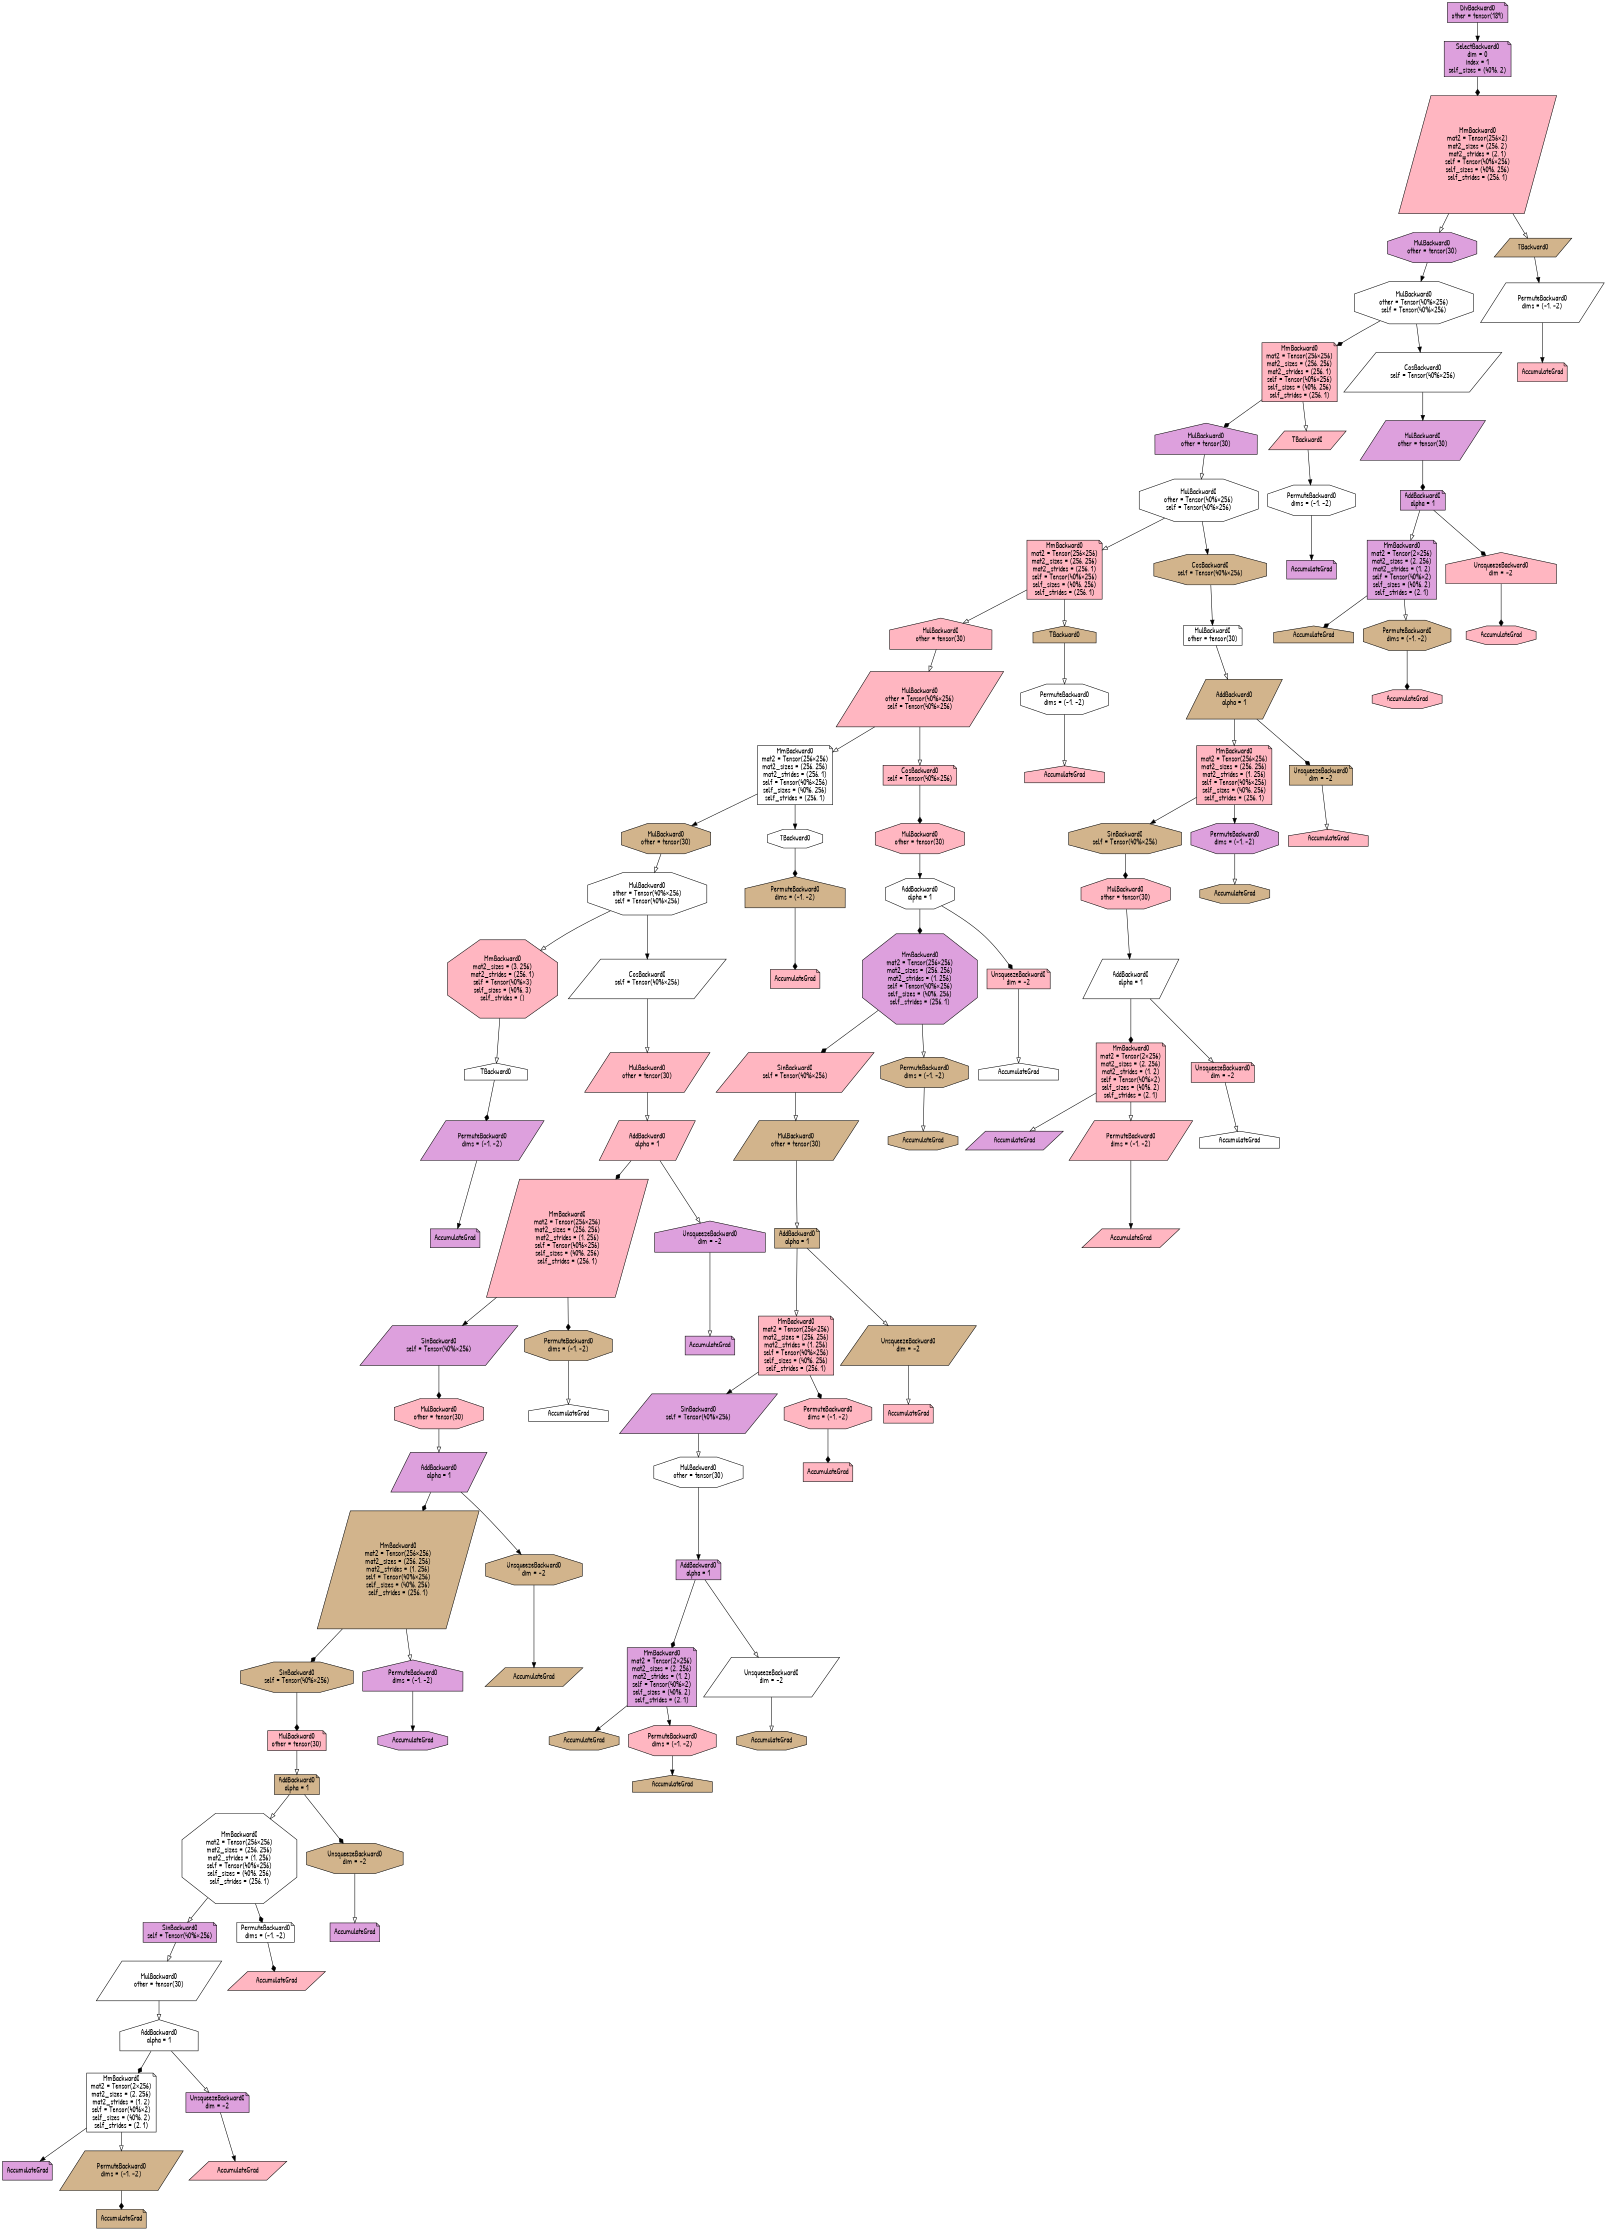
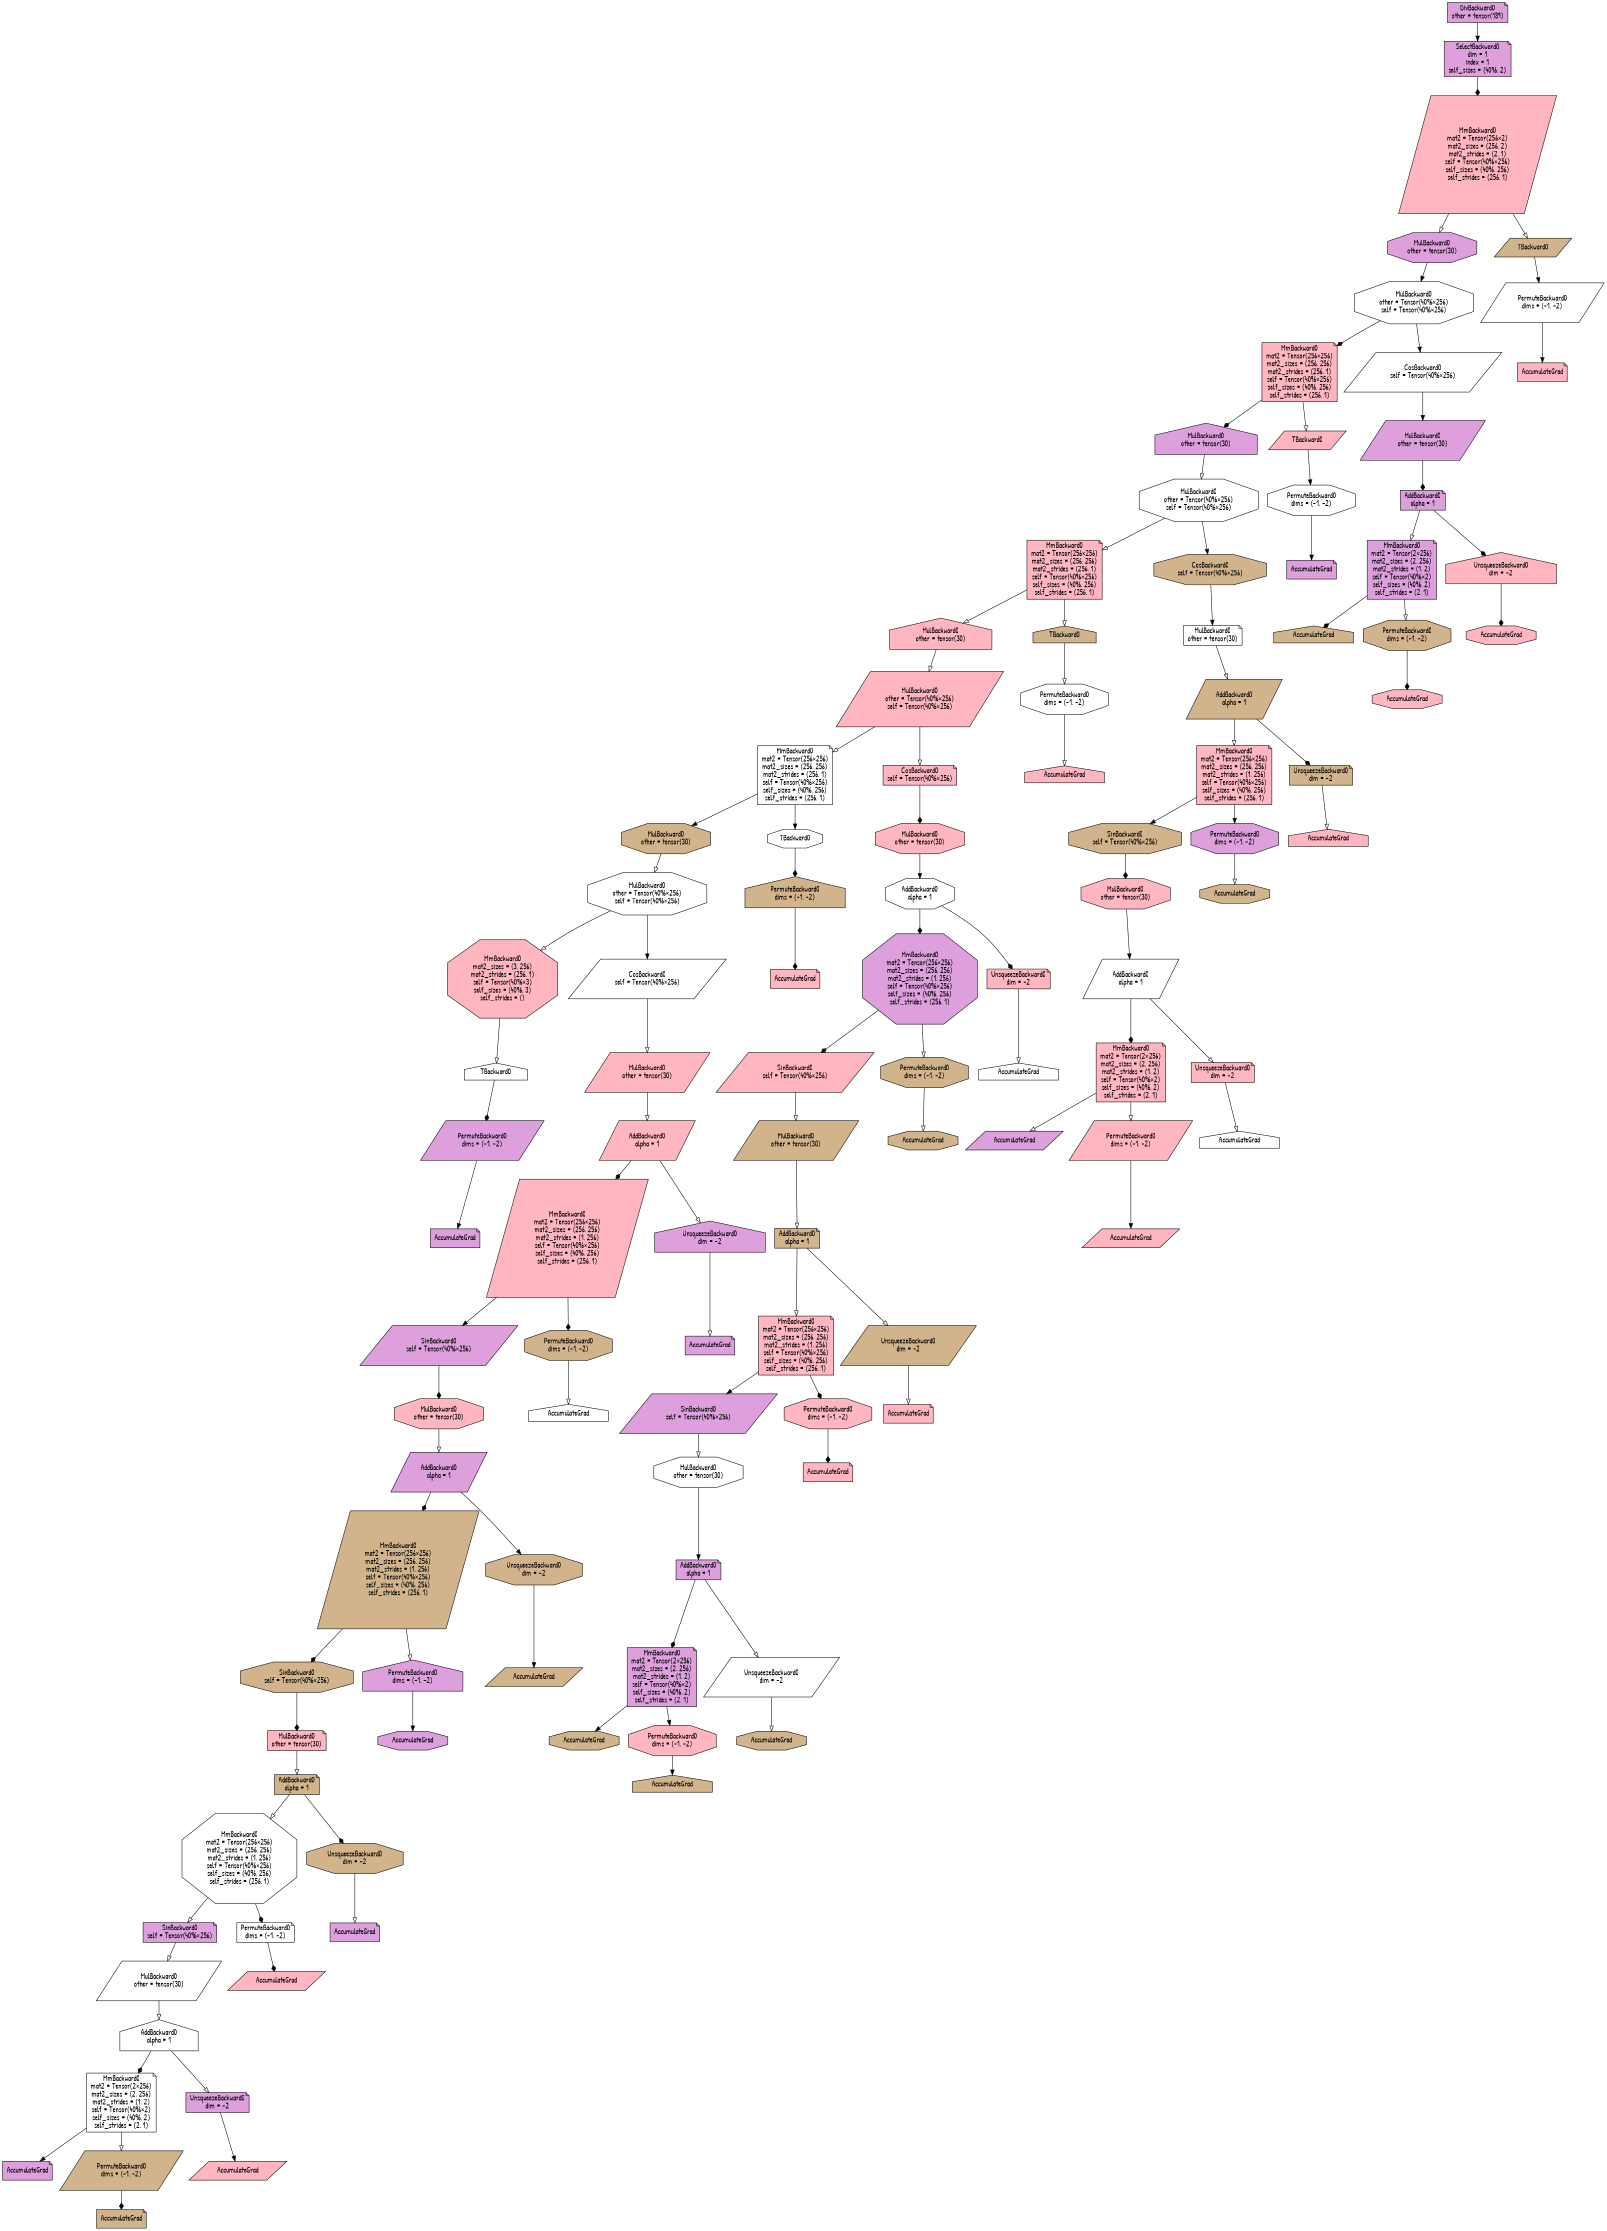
node "SelectBackward0 dim = 0 index = 1 self_sizes = (4096, 2)": label "SelectBackward0 dim = 0 index = 1 self_sizes = (4096, 2)" -> "SelectBackward0 dim = 1 index = 1 self_sizes = (4096, 2)"
